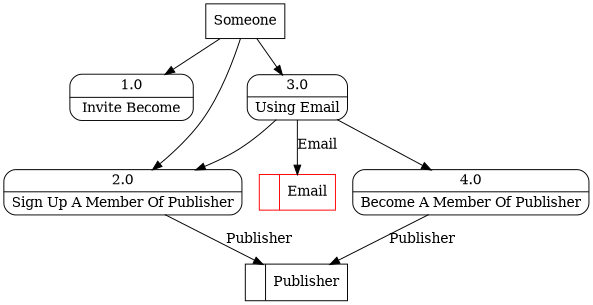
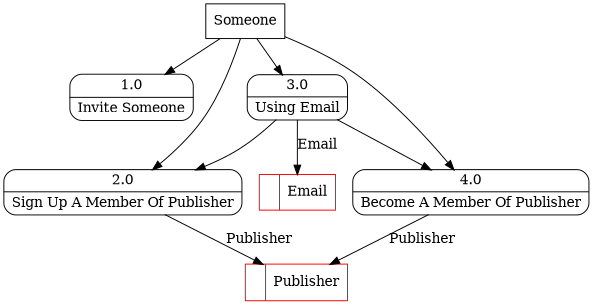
edge "Someone" -> "4.0": added
node "1.0": text "Invite Become" -> "Invite Someone"
node "Publisher": color black -> red
